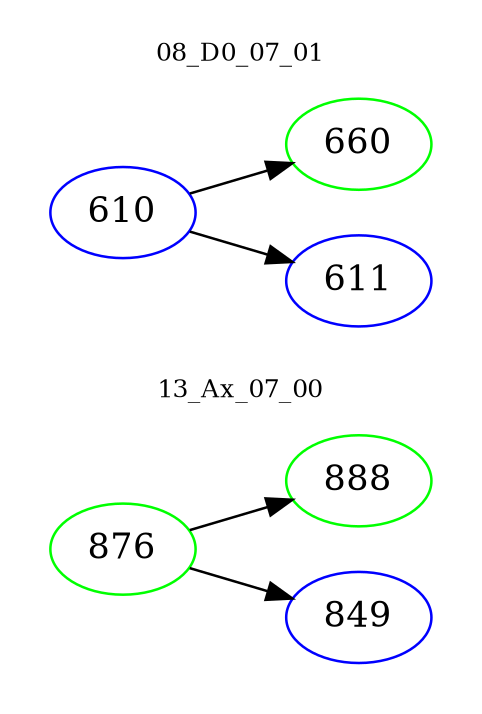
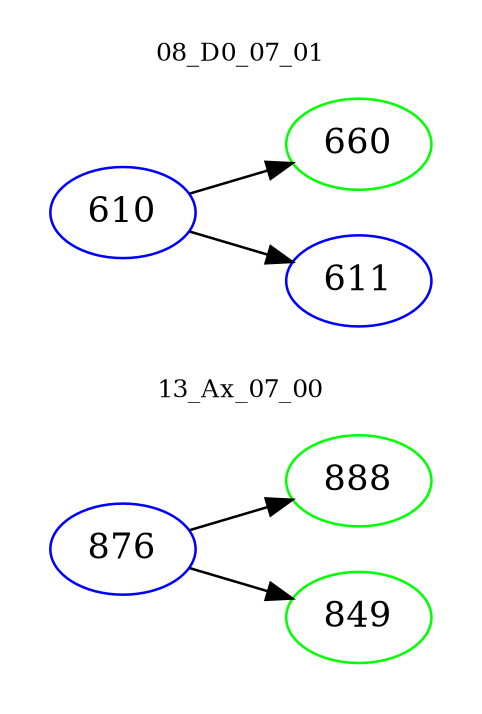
node "876": color green -> blue
node "849": color blue -> green
